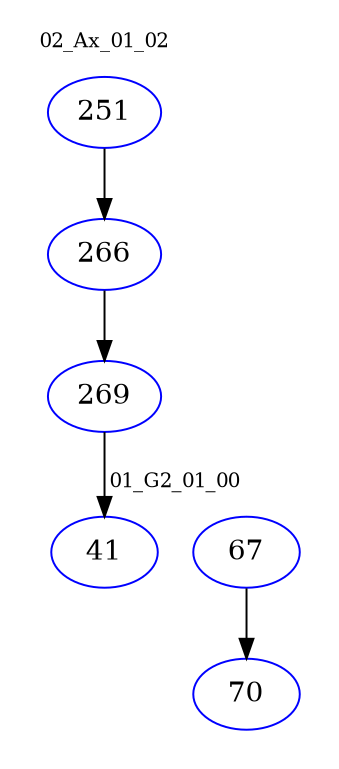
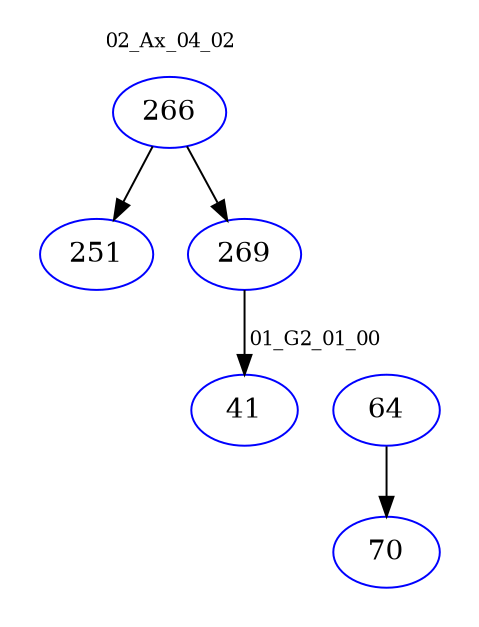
cluster "02_Ax_01_02": label "02_Ax_01_02" -> "02_Ax_04_02"
edge "251" -> "266": reversed
node "67": label "67" -> "64"
